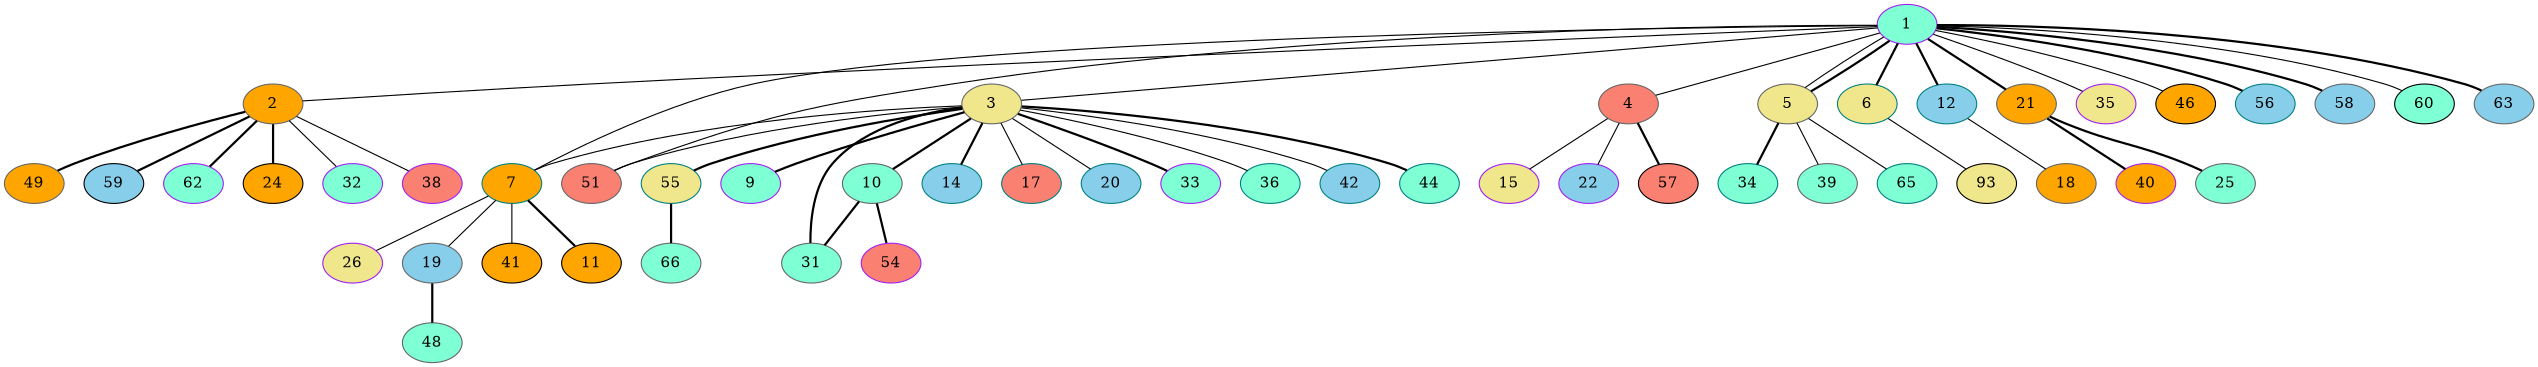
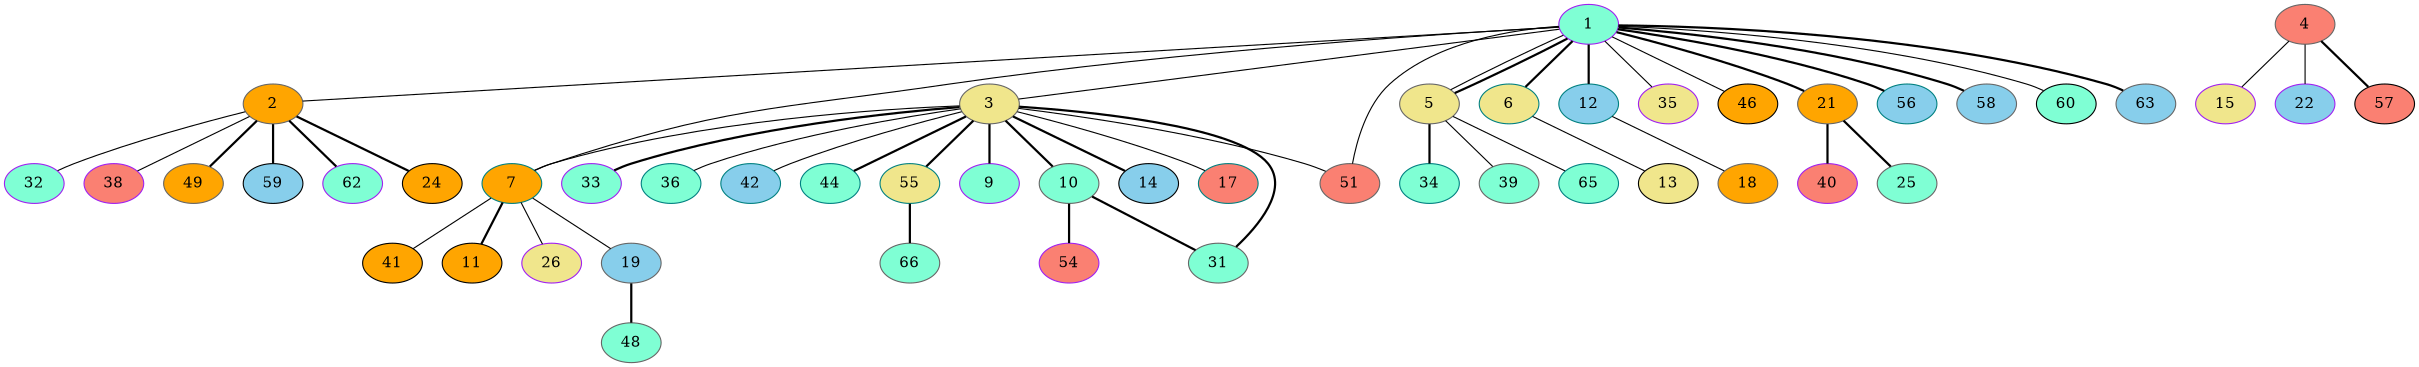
edge "1" -- "4": removed
node "14": color teal -> black
node "20": removed
node "93": label "93" -> "13"
node "40": fillcolor orange -> salmon
